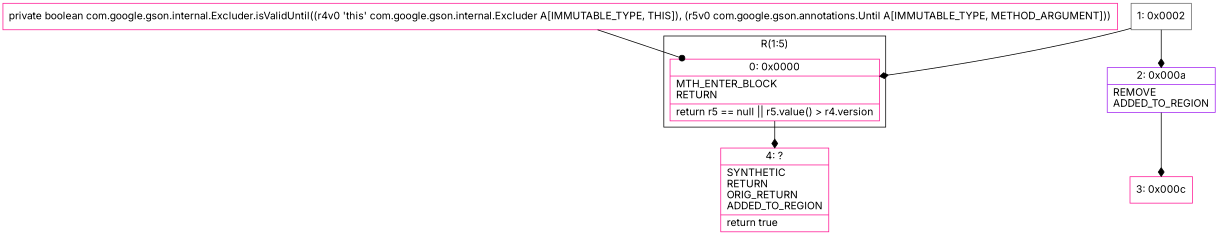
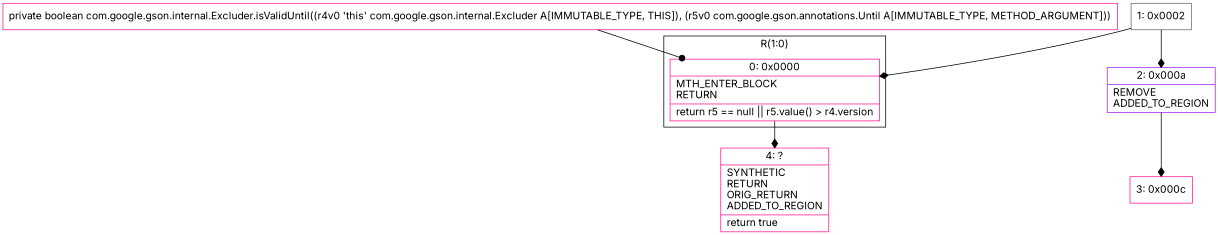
cluster "R(1:5)": label "R(1:5)" -> "R(1:0)"
